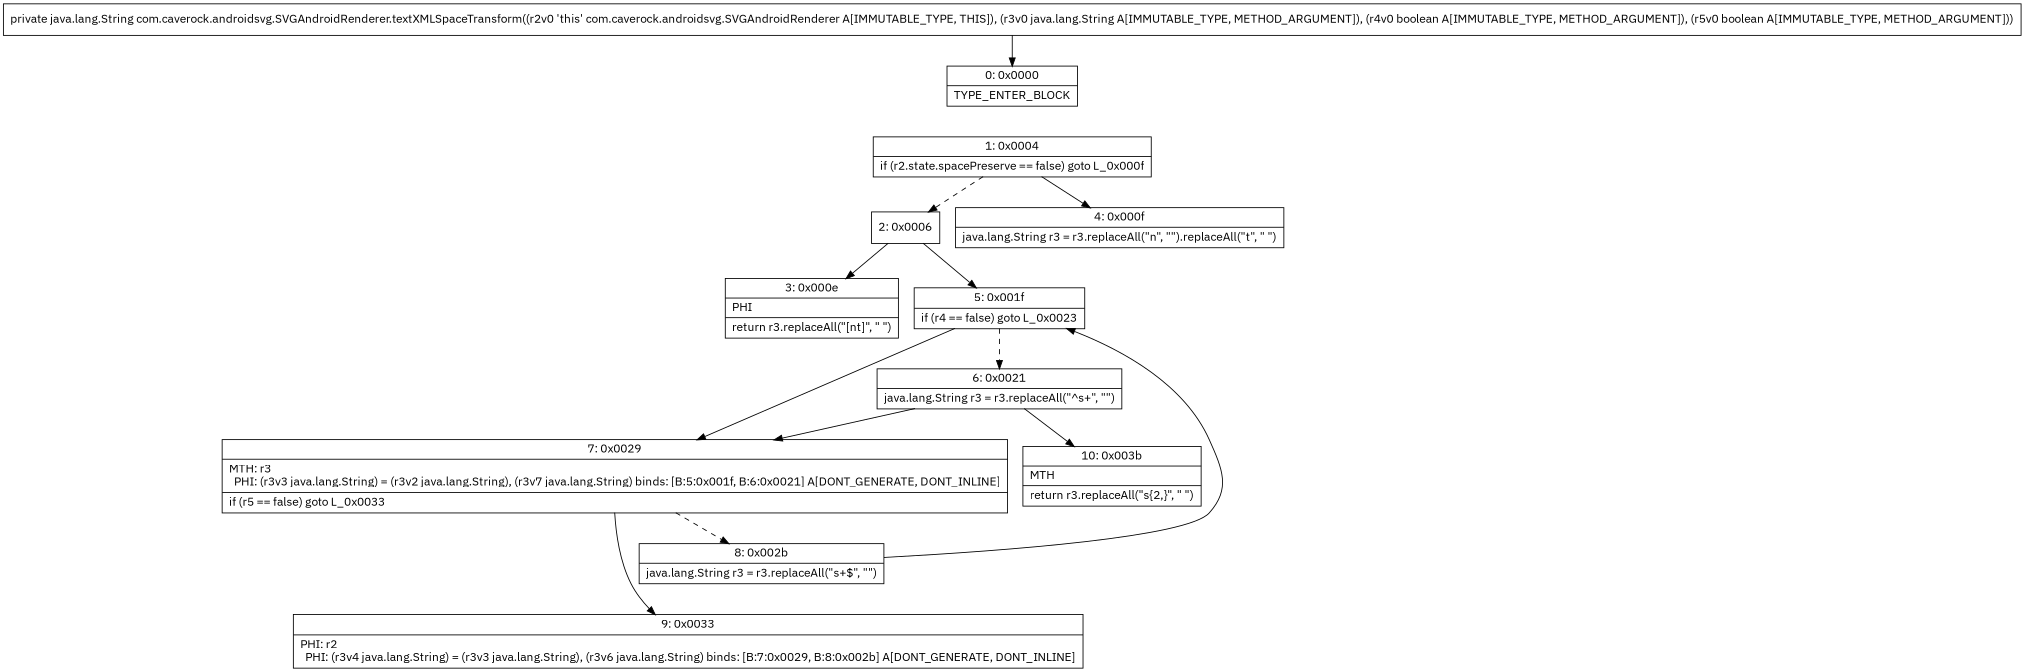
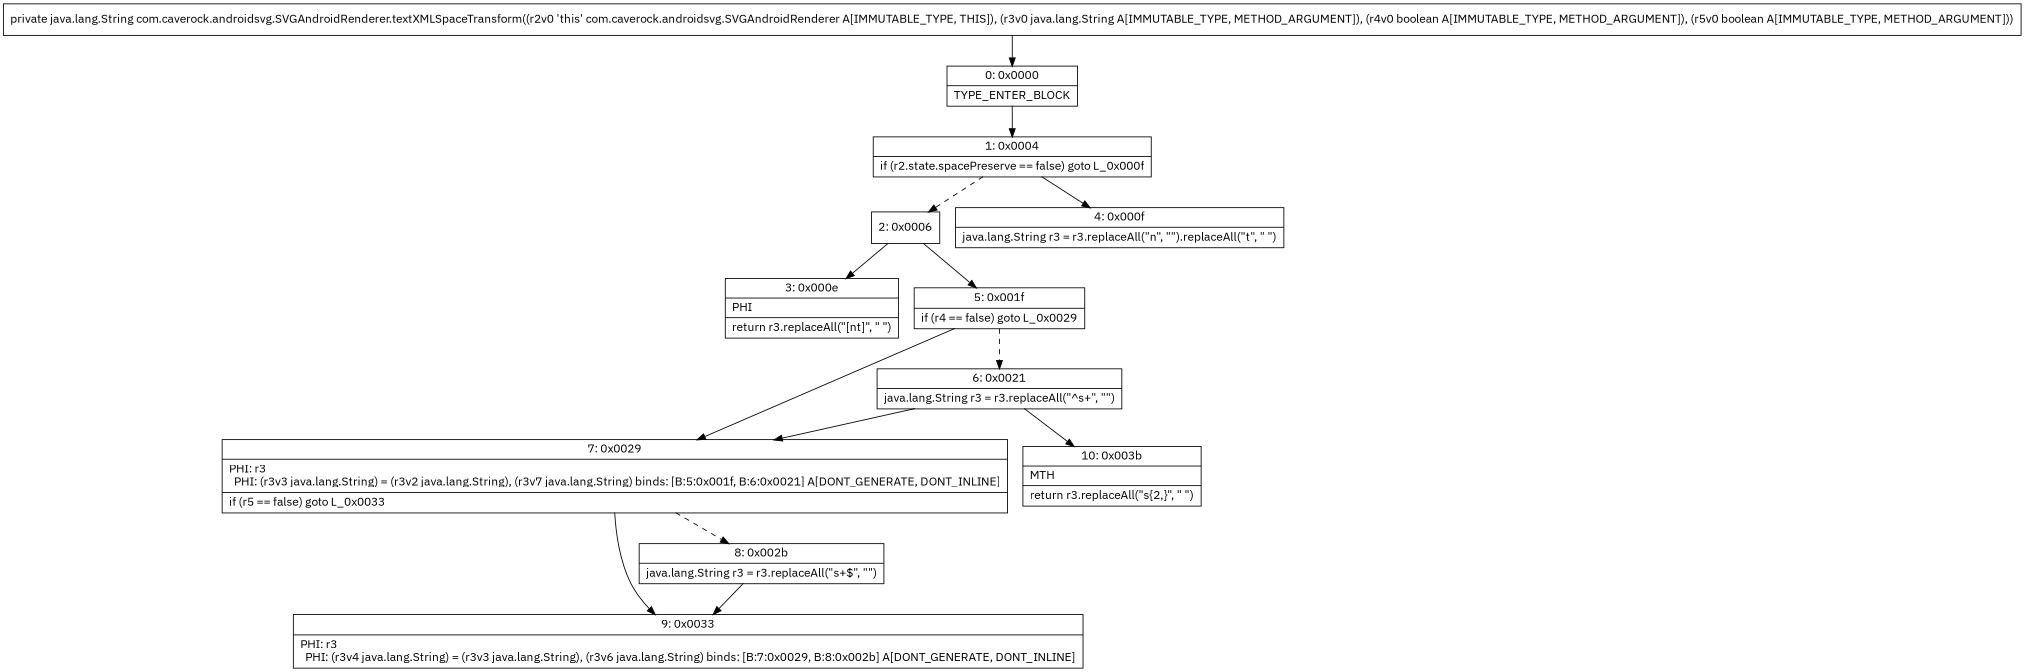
edge "0: 0x0000" -> "1: 0x0004": added
node "5: 0x001f": text "if (r4 == false) goto L_0x0023" -> "if (r4 == false) goto L_0x0029"
node "7: 0x0029": text "MTH: r3" -> "PHI: r3"
edge "8: 0x002b" -> "5: 0x001f": now "8: 0x002b" -> "9: 0x0033"
node "9: 0x0033": text "PHI: r2" -> "PHI: r3"
